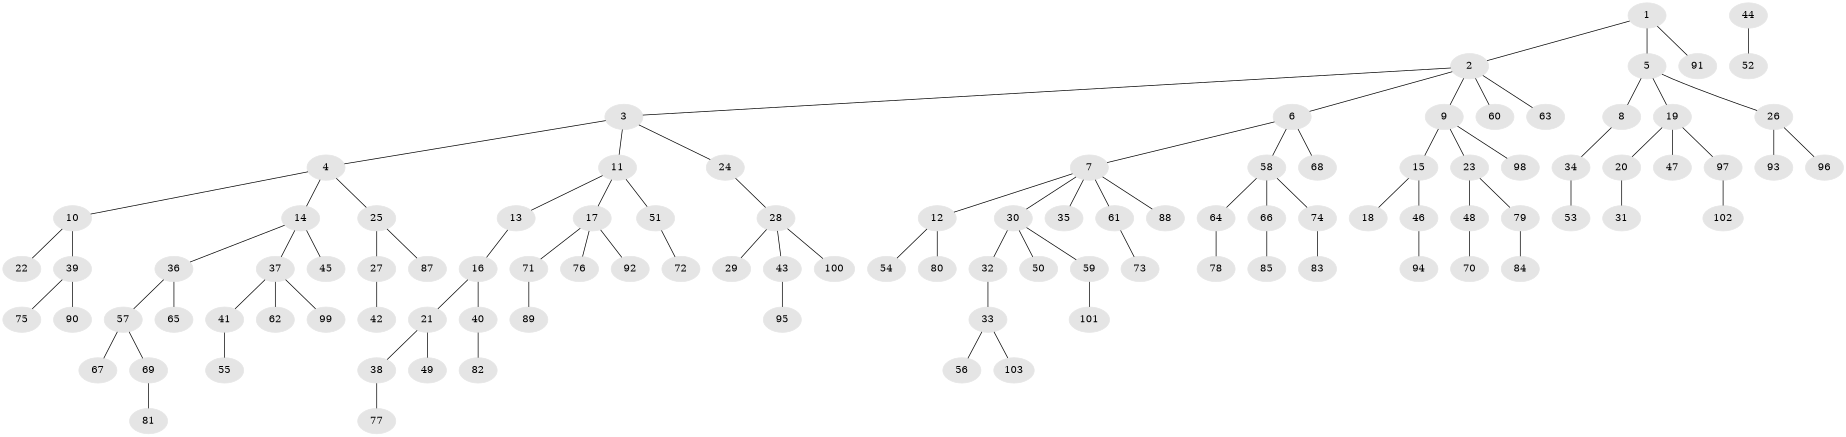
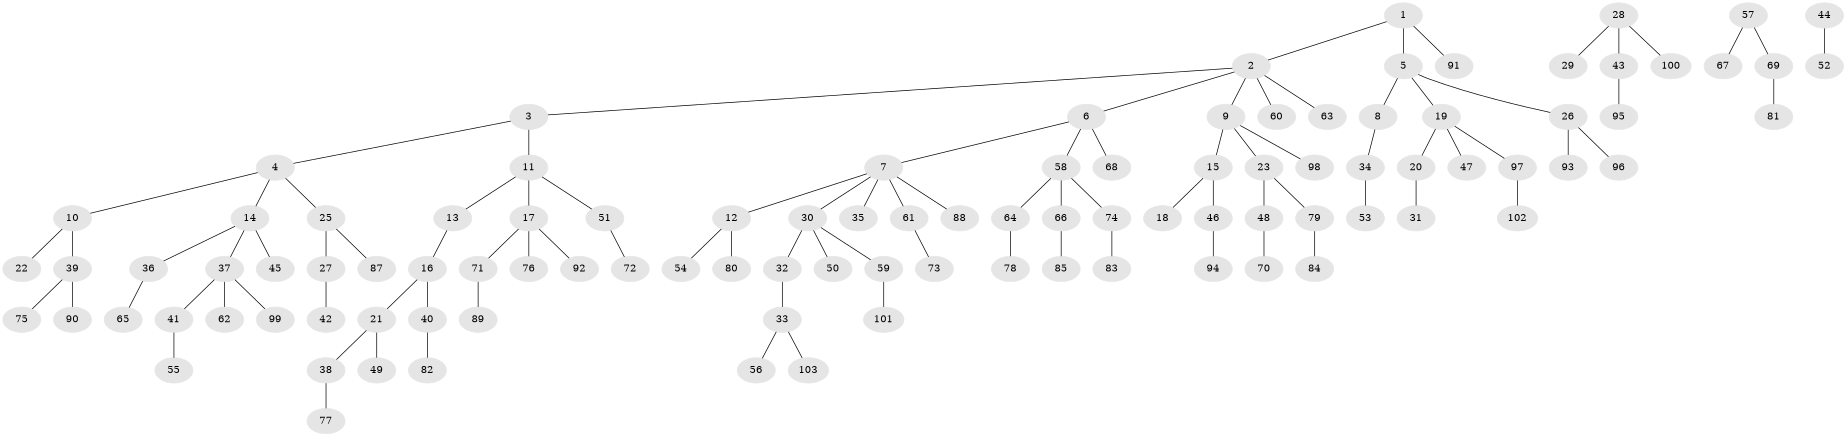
node "24": removed
edge "36" -- "57": removed
